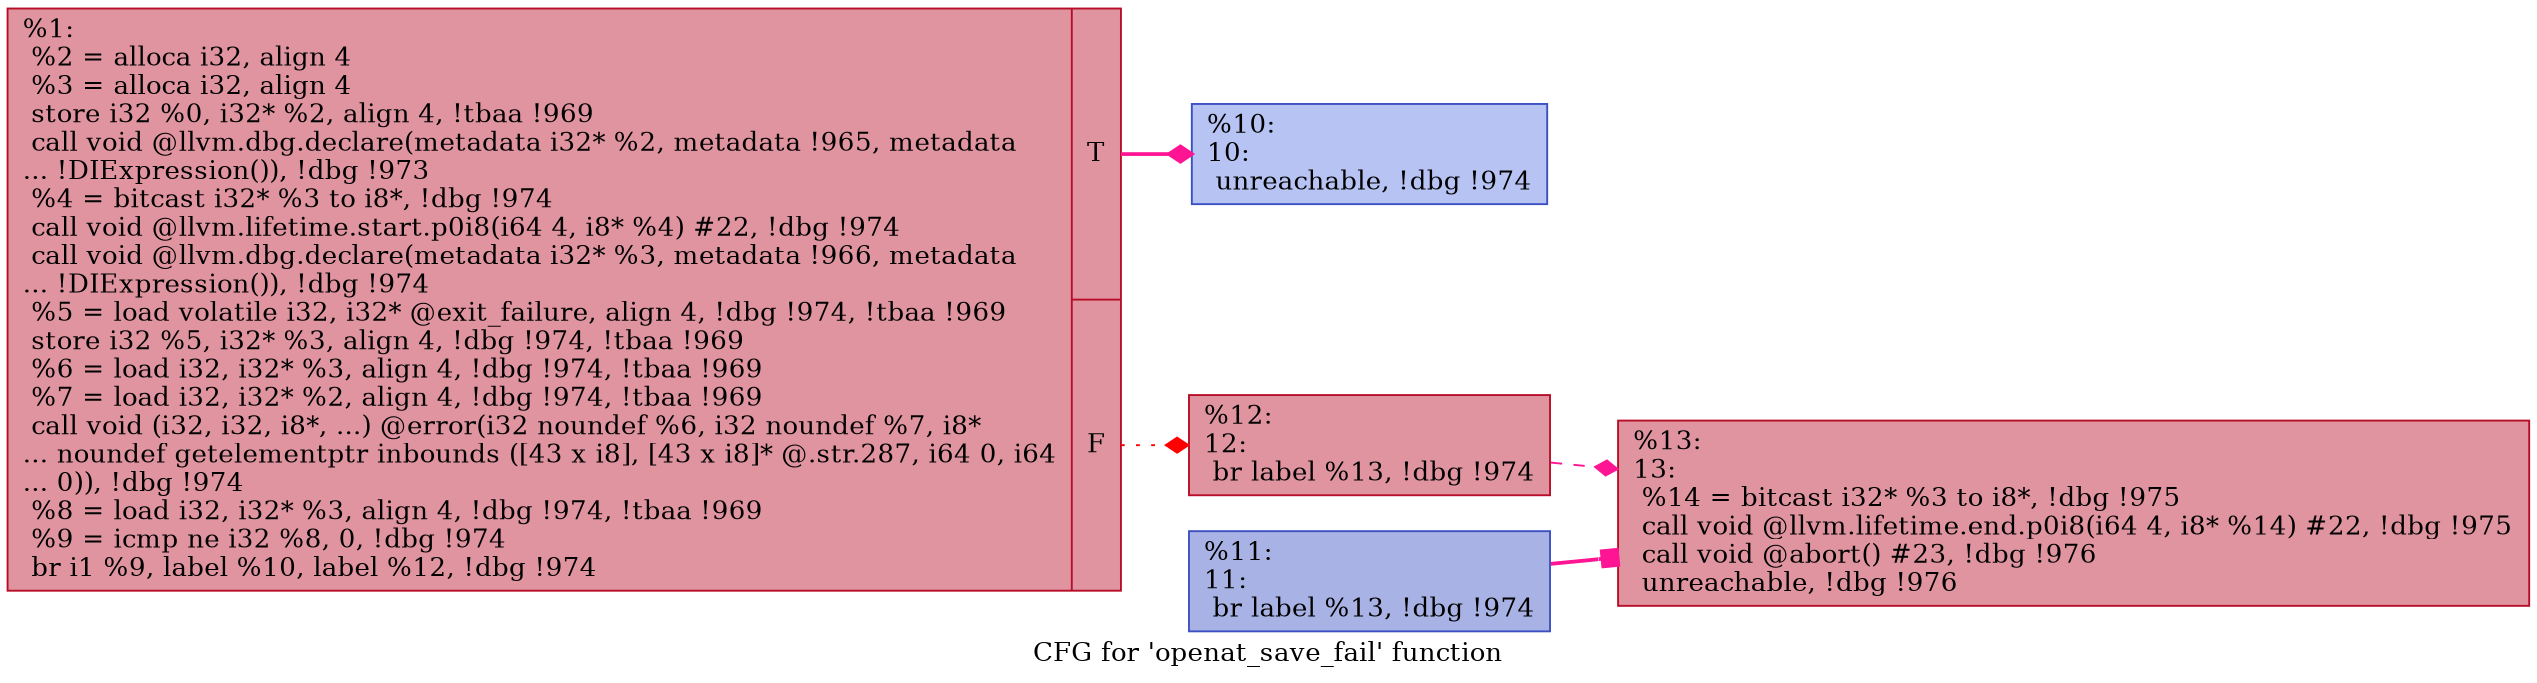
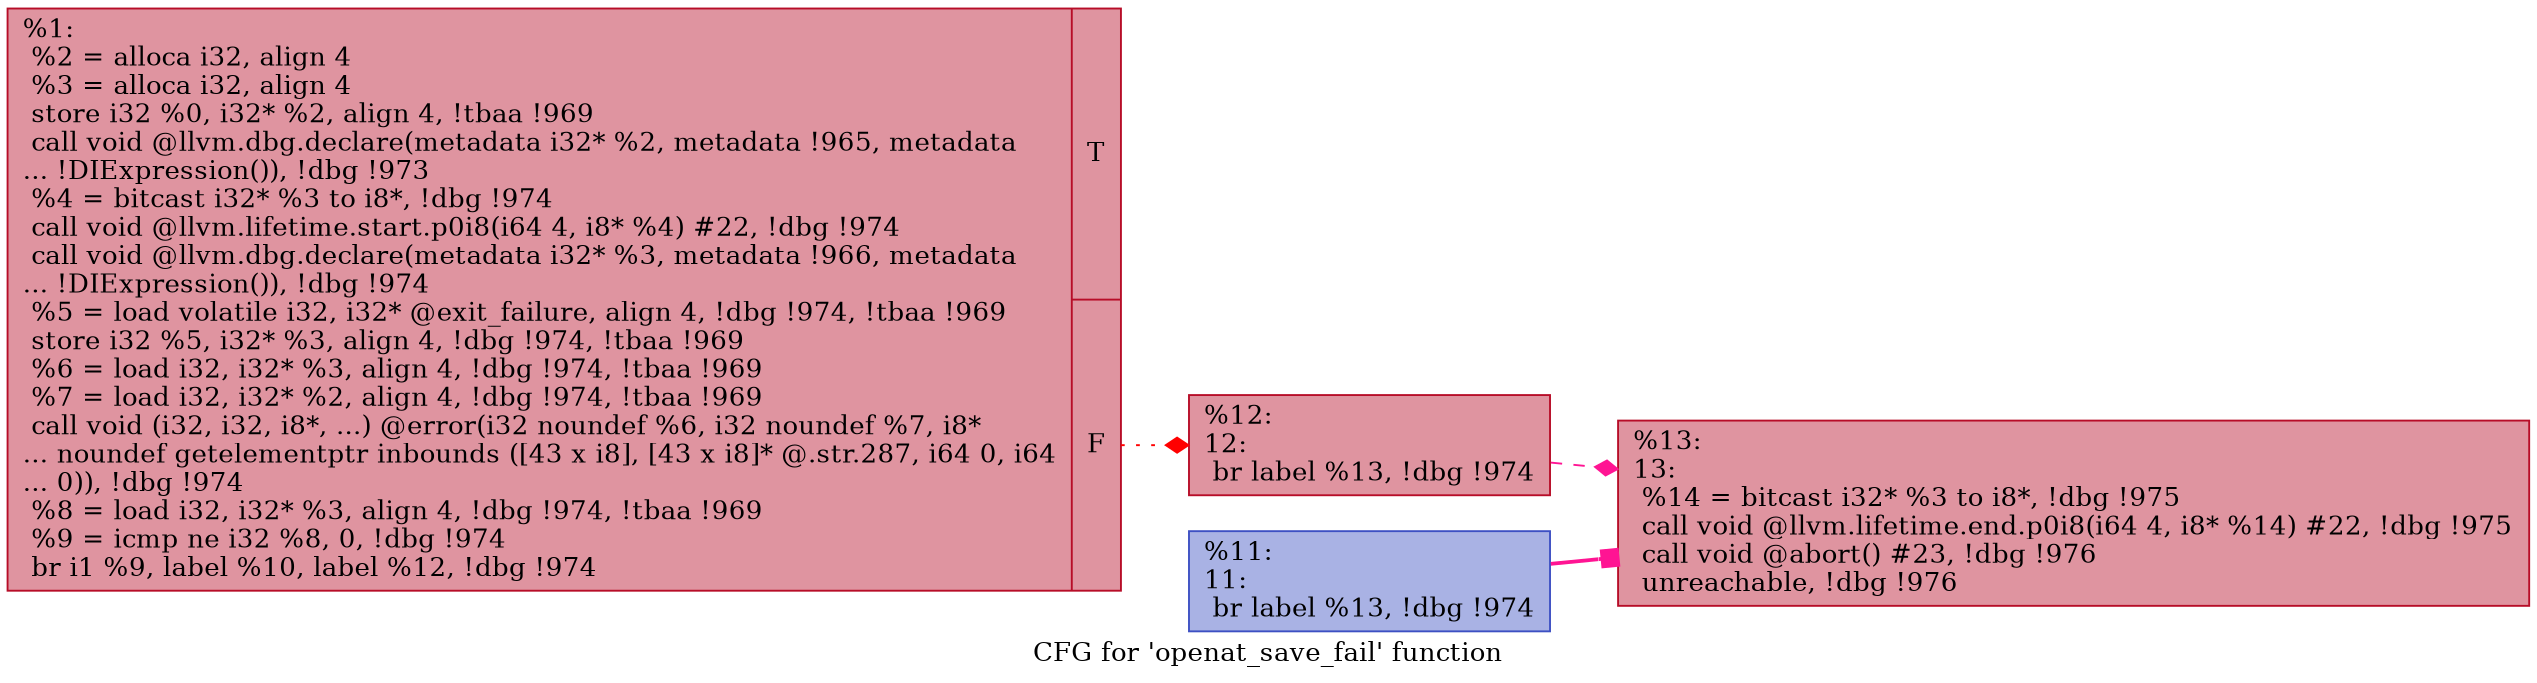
node "%10:": removed
